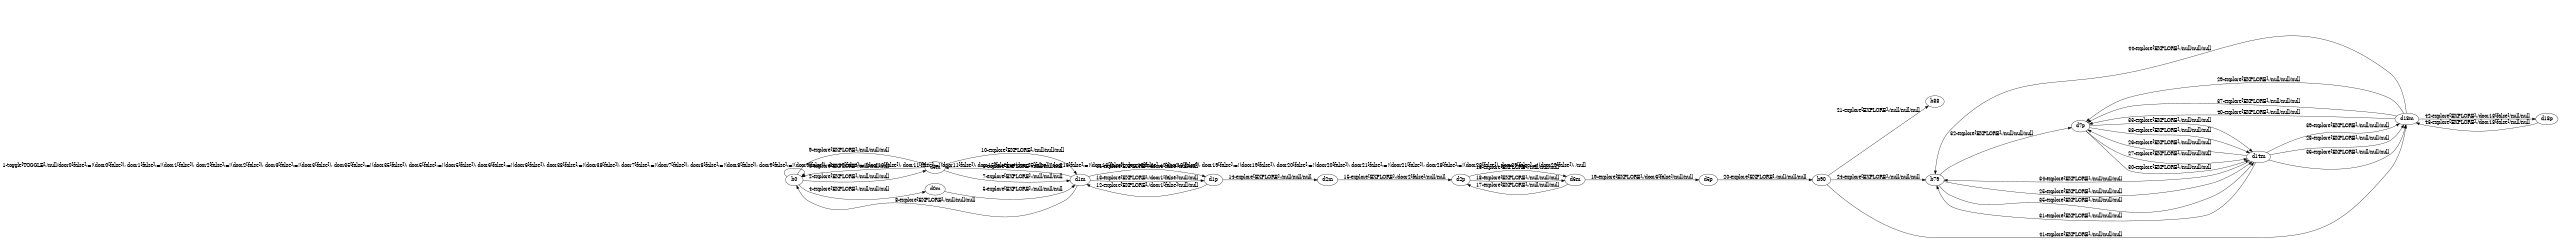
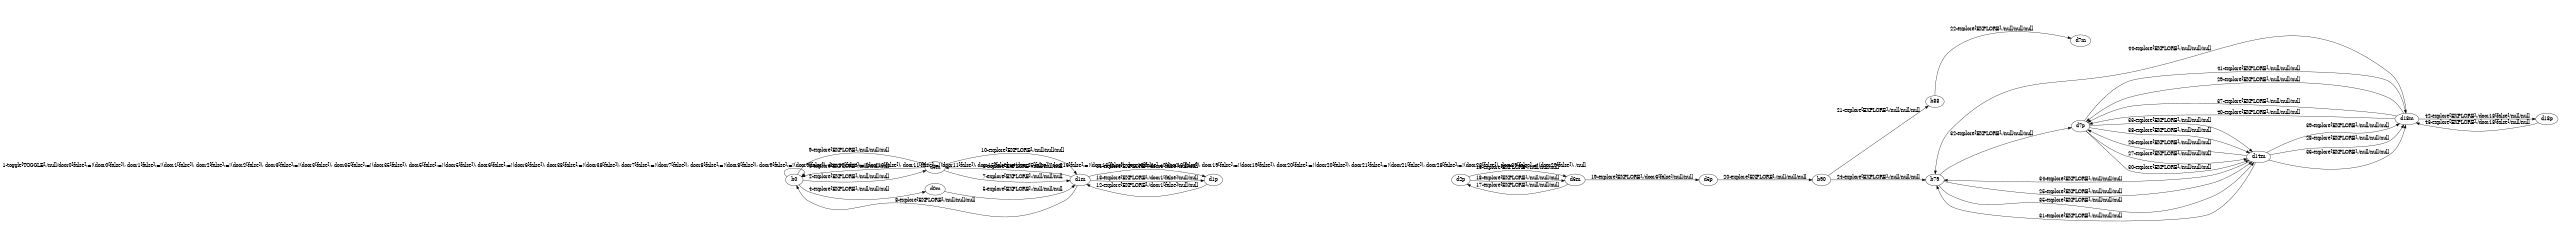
node "d7m": added
node "d2m": removed
edge "b90" -> "d18m": now "d7p" -> "d18m"
